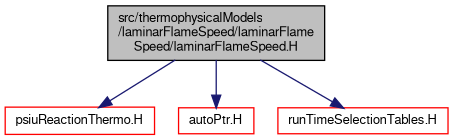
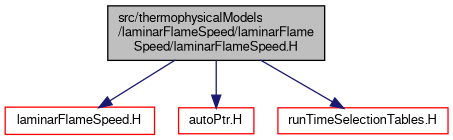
node "psiuReactionThermo.H": label "psiuReactionThermo.H" -> "laminarFlameSpeed.H"
